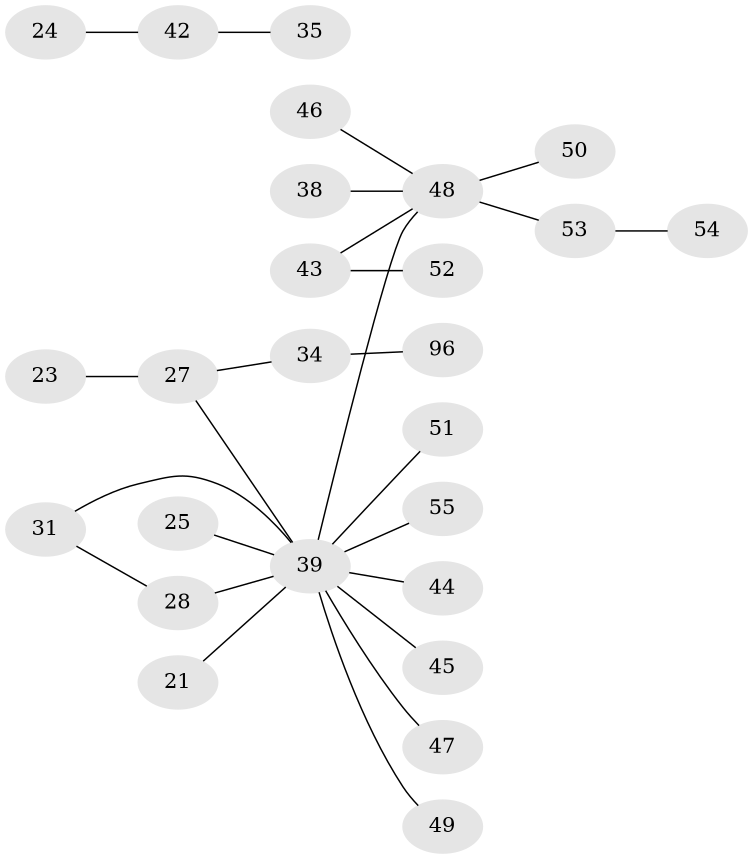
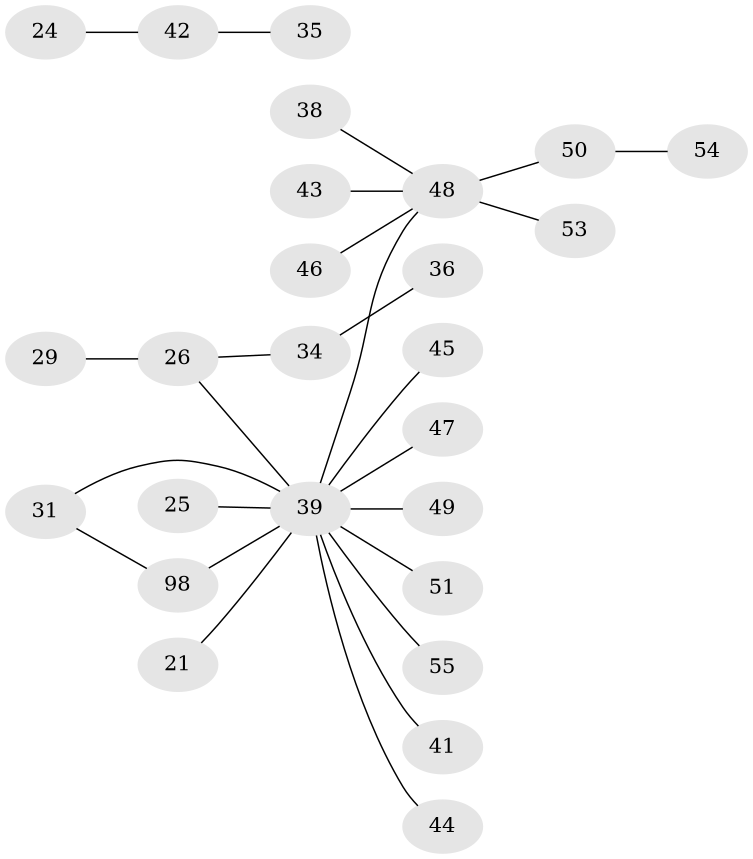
edge "53" -- "54": now "50" -- "54"
node "52": removed
node "96": label "96" -> "36"
node "23": label "23" -> "29"
node "27": label "27" -> "26"
node "28": label "28" -> "98"
node "41": added
